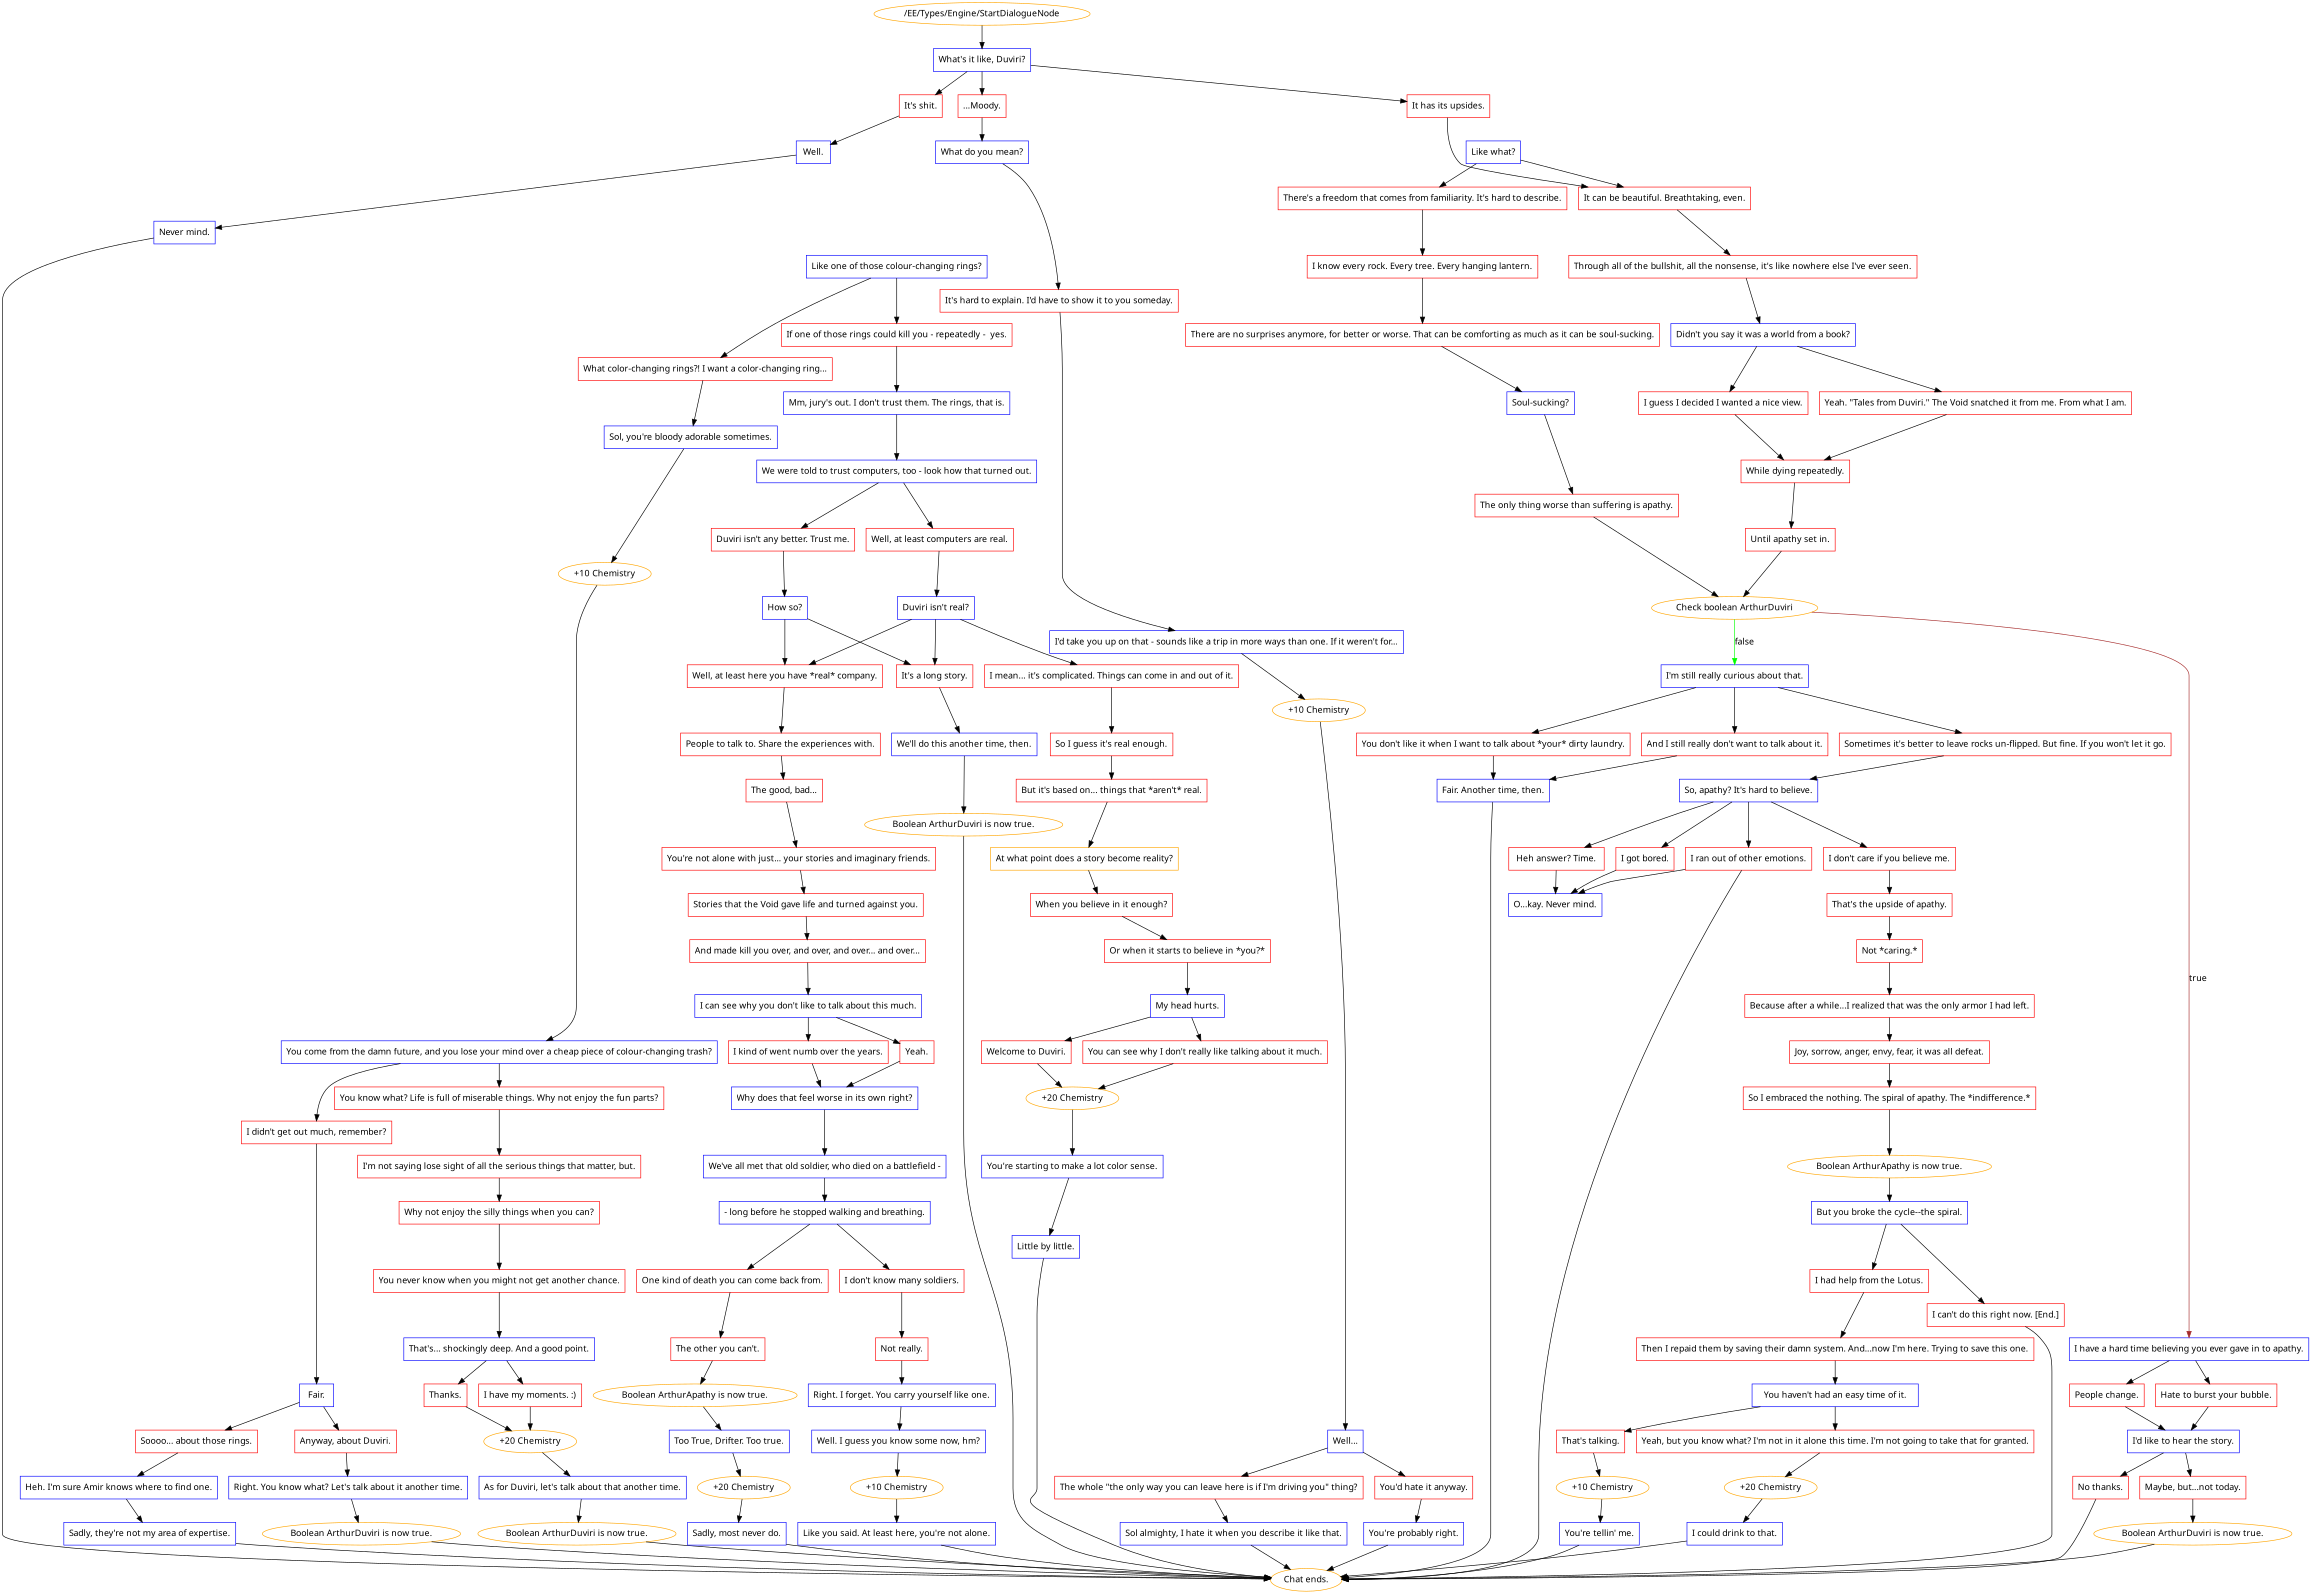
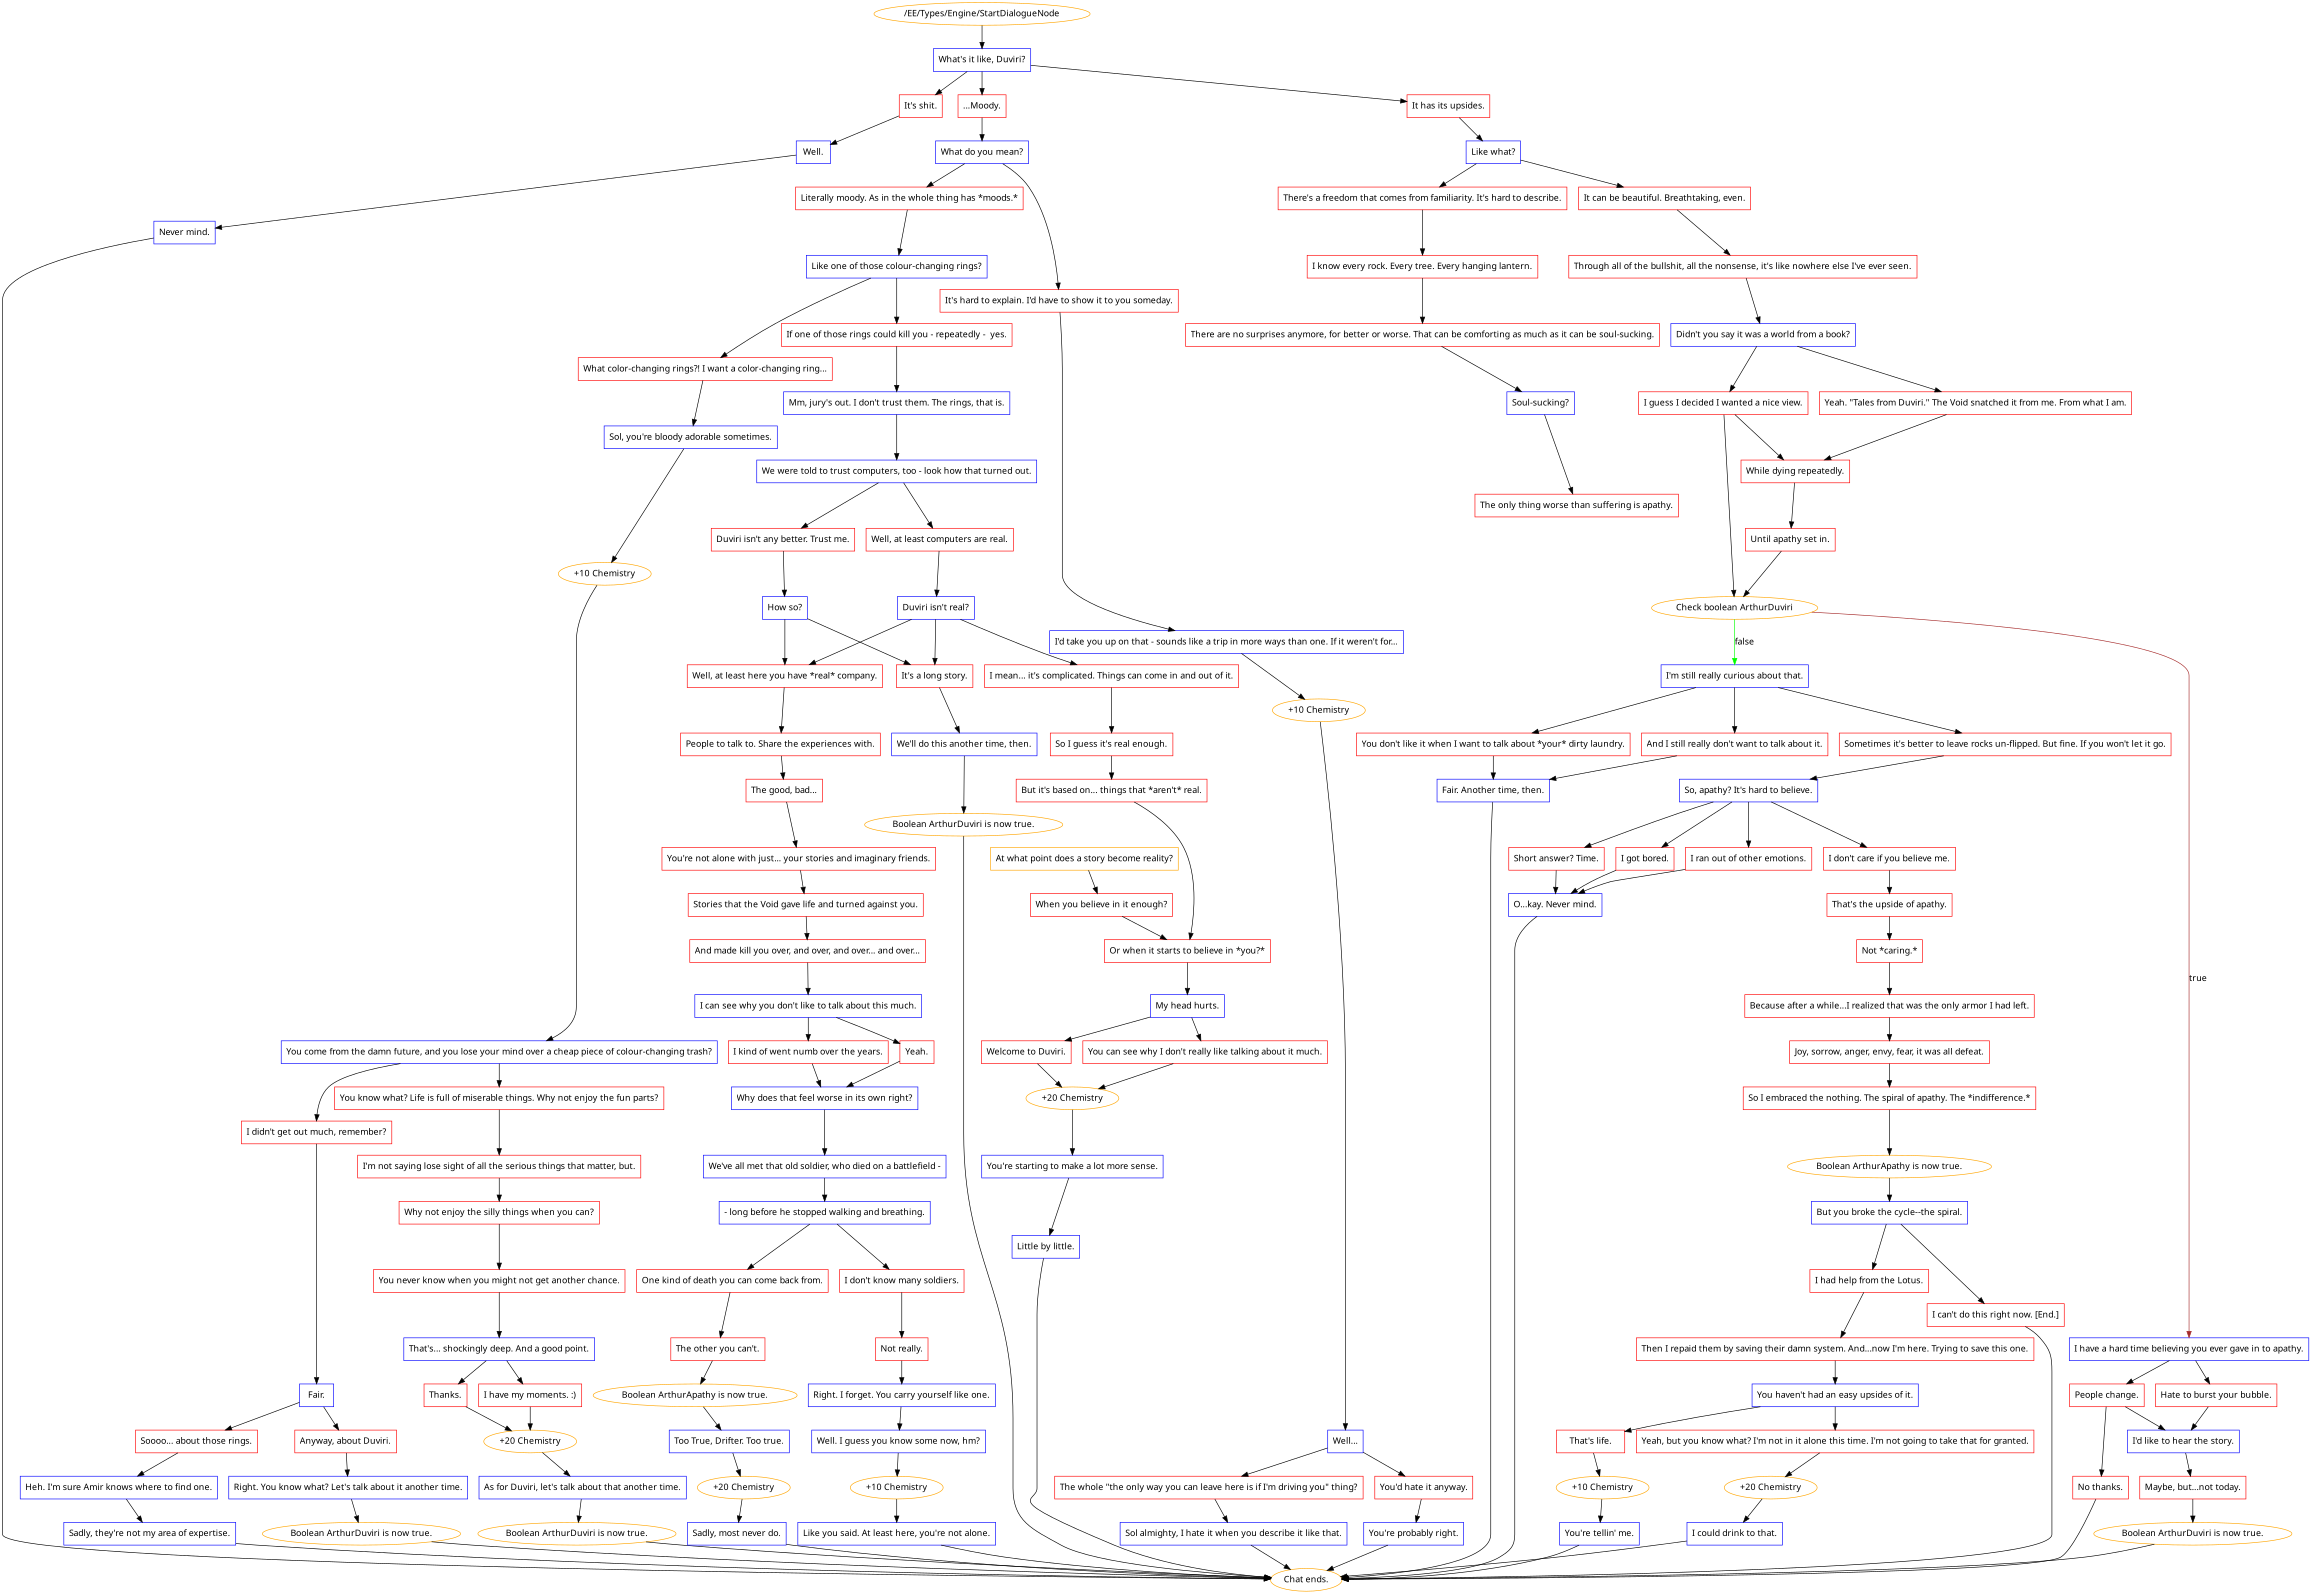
edge "It has its upsides." -> "It can be beautiful. Breathtaking, even.": now "It has its upsides." -> "Like what?"
node "Literally moody. As in the whole thing has *moods.*": added
edge "The only thing worse than suffering is apathy." -> "Check boolean ArthurDuviri": now "I guess I decided I wanted a nice view." -> "Check boolean ArthurDuviri"
edge "But it's based on... things that *aren't* real." -> "At what point does a story become reality?": now "But it's based on... things that *aren't* real." -> "Or when it starts to believe in *you?*"
node "Heh answer? Time.": label "Heh answer? Time." -> "Short answer? Time."
node "You're starting to make a lot color sense.": label "You're starting to make a lot color sense." -> "You're starting to make a lot more sense."
edge "I ran out of other emotions." -> "Chat ends.": now "O...kay. Never mind." -> "Chat ends."
node "You haven't had an easy time of it.": label "You haven't had an easy time of it." -> "You haven't had an easy upsides of it."
node "That's talking.": label "That's talking." -> "That's life."
edge "I'd like to hear the story." -> "No thanks.": now "People change." -> "No thanks."
